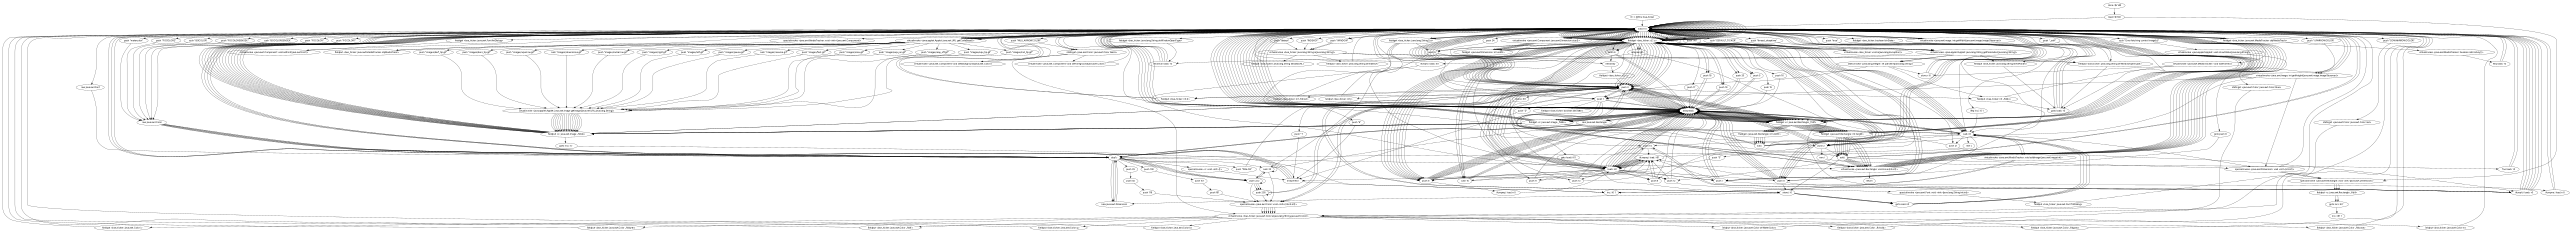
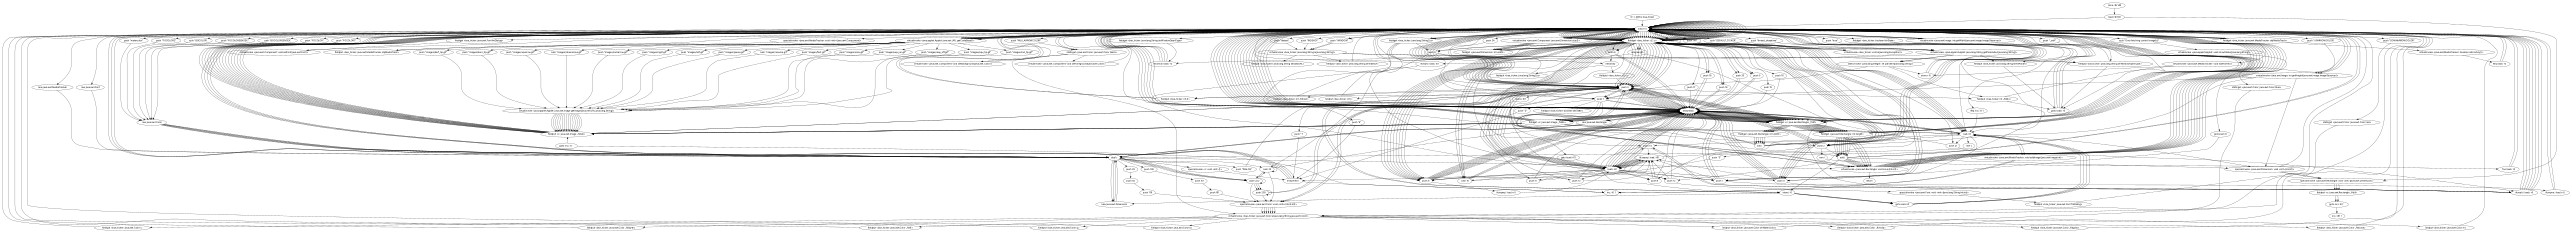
node "fieldput <bse_ticker: java.lang.String[] a>": added
node "new java.awt.MediaTracker": added
edge "fieldput <c: java.awt.Image _flddo>" -> "goto inc.i i0 1": reversed
edge "push 8" -> "store.i i0": removed
